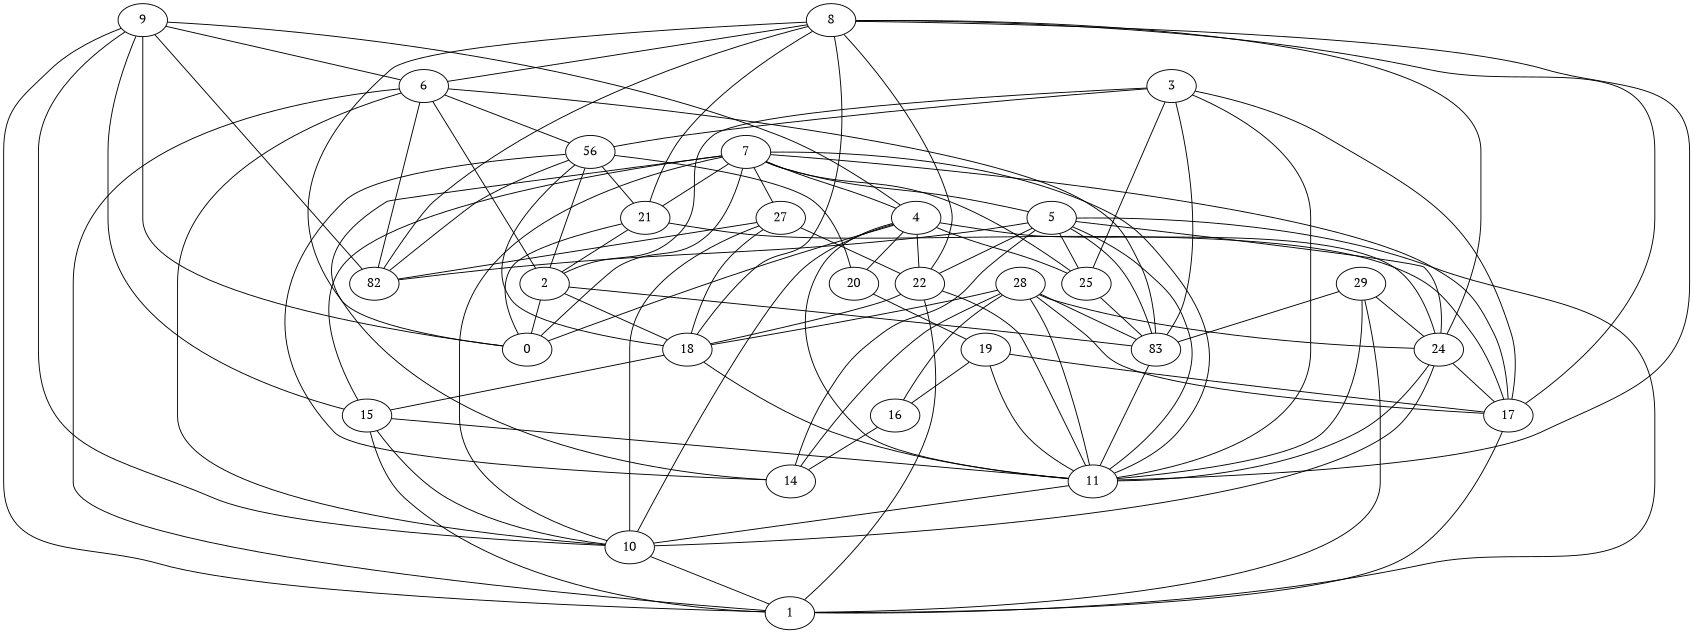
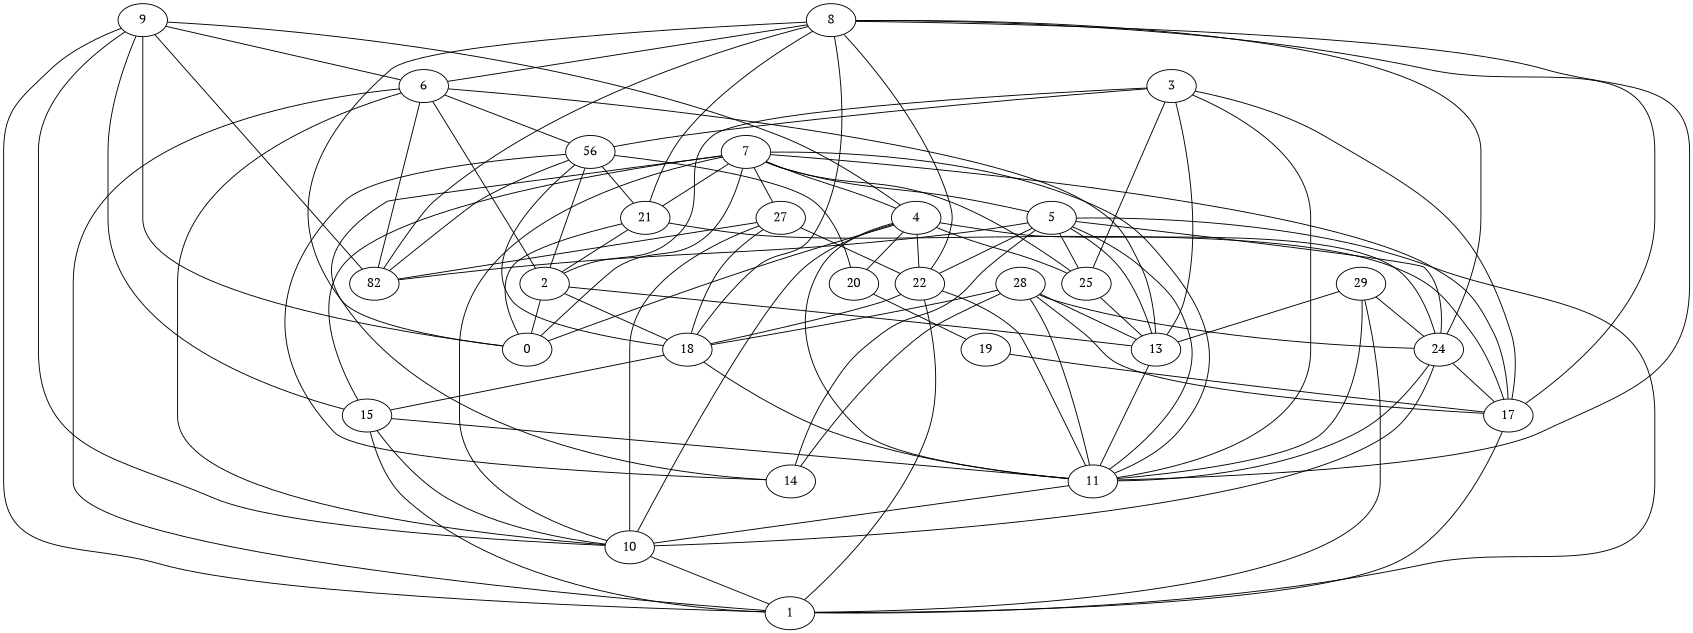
node "83": label "83" -> "13"
node "16": removed
edge "19" -- "11": removed
